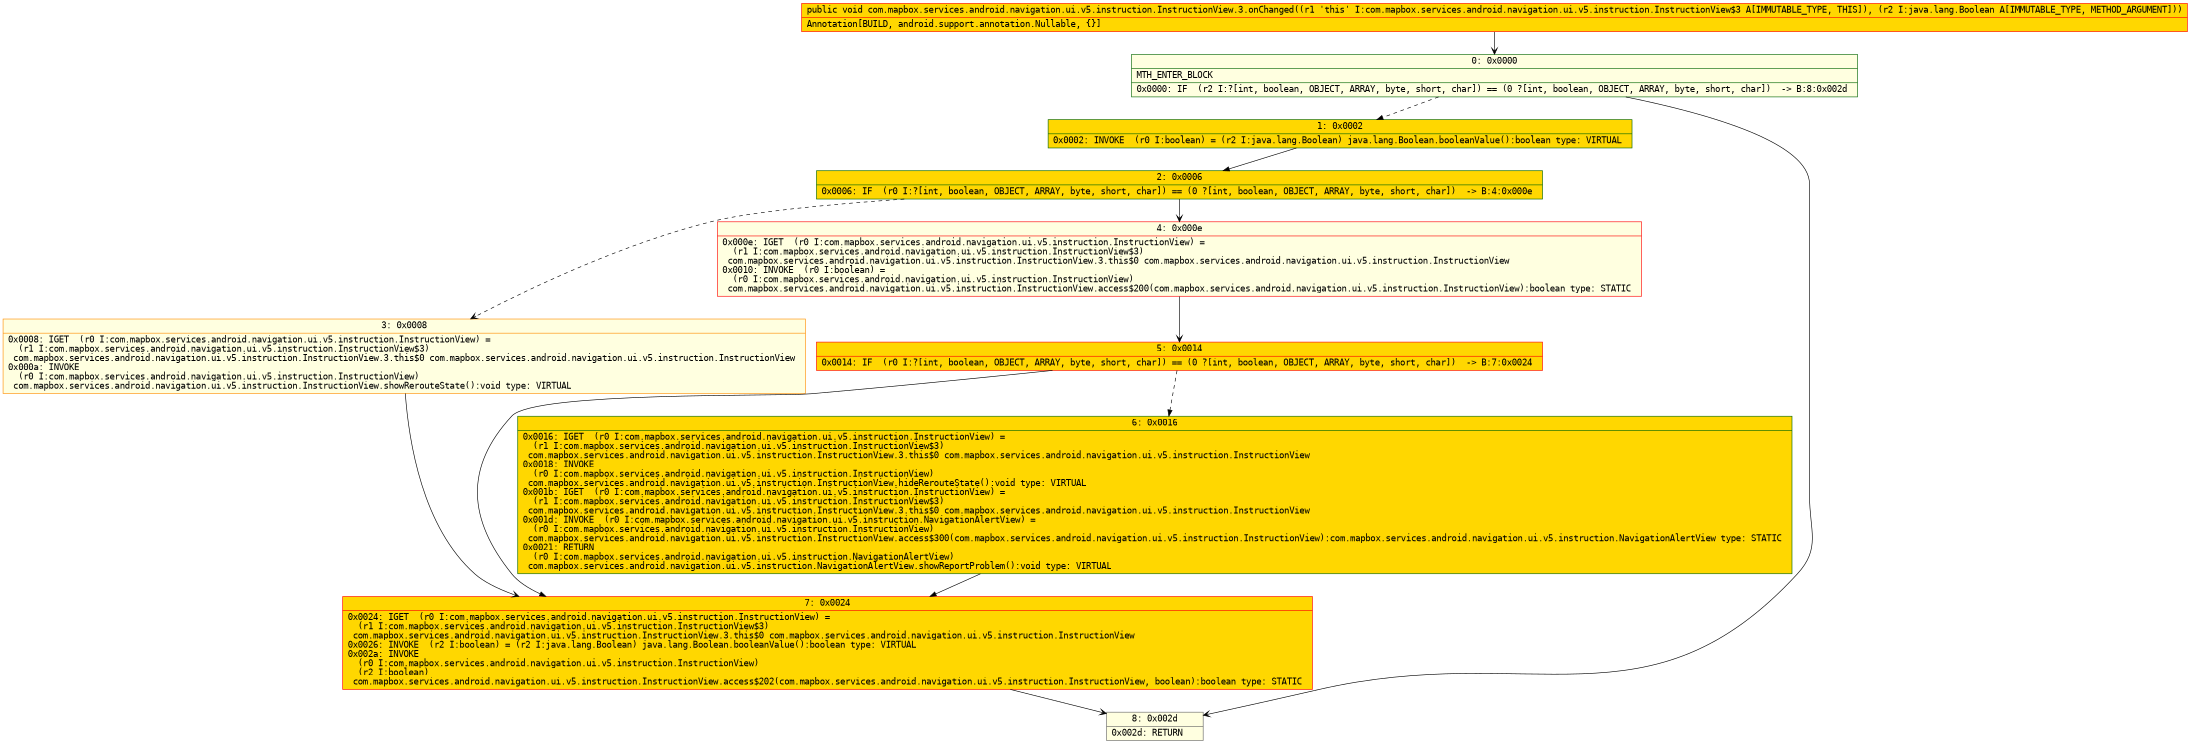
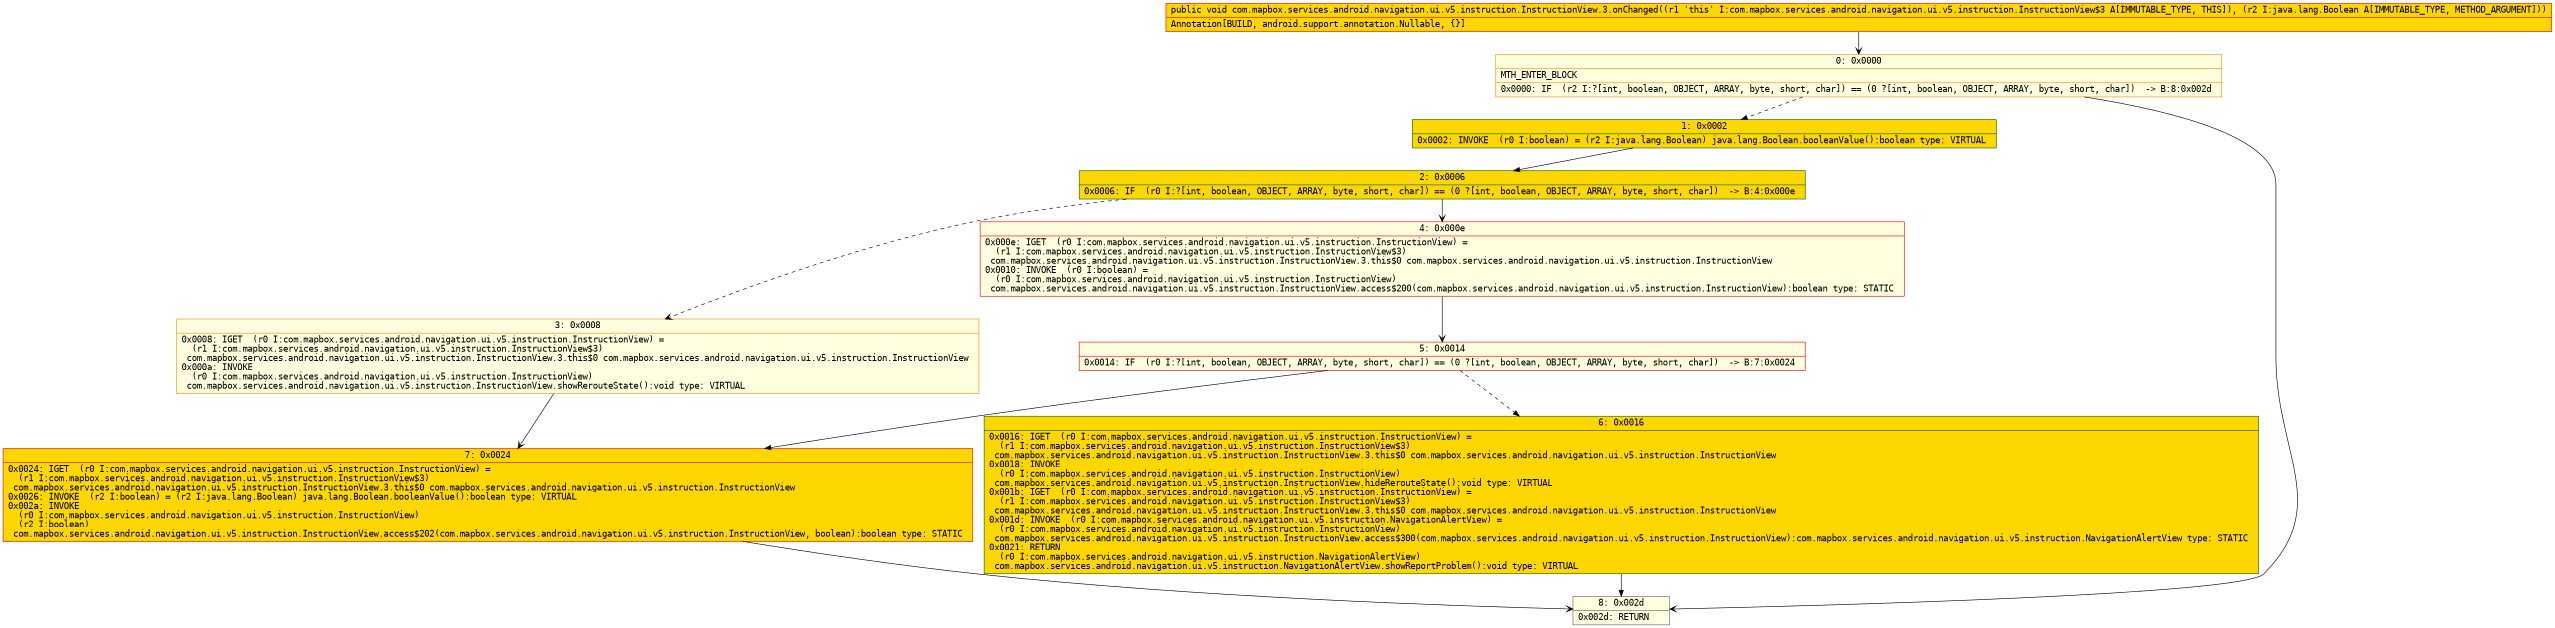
node "0: 0x0000": color darkgreen -> darkorange
node "5: 0x0014": fillcolor gold -> lightyellow
edge "6: 0x0016" -> "7: 0x0024": now "6: 0x0016" -> "8: 0x002d"
